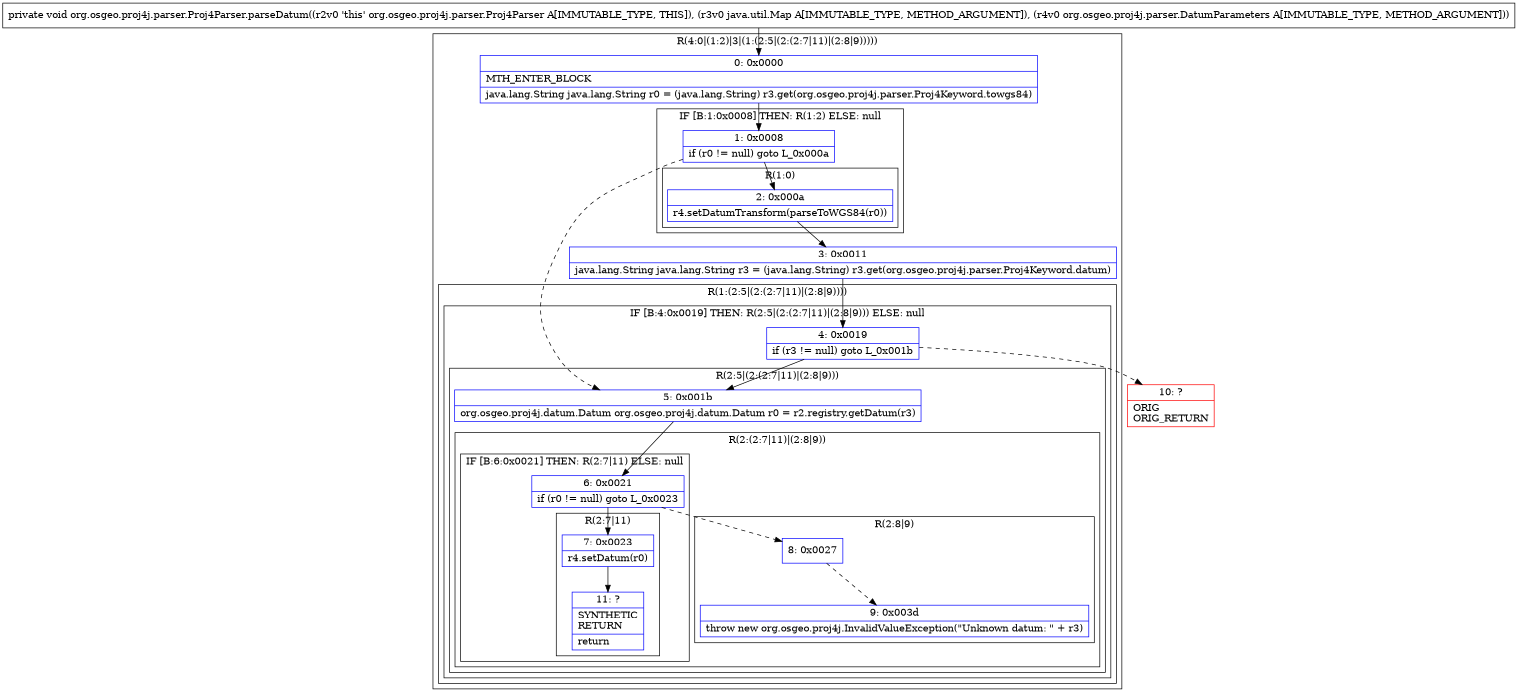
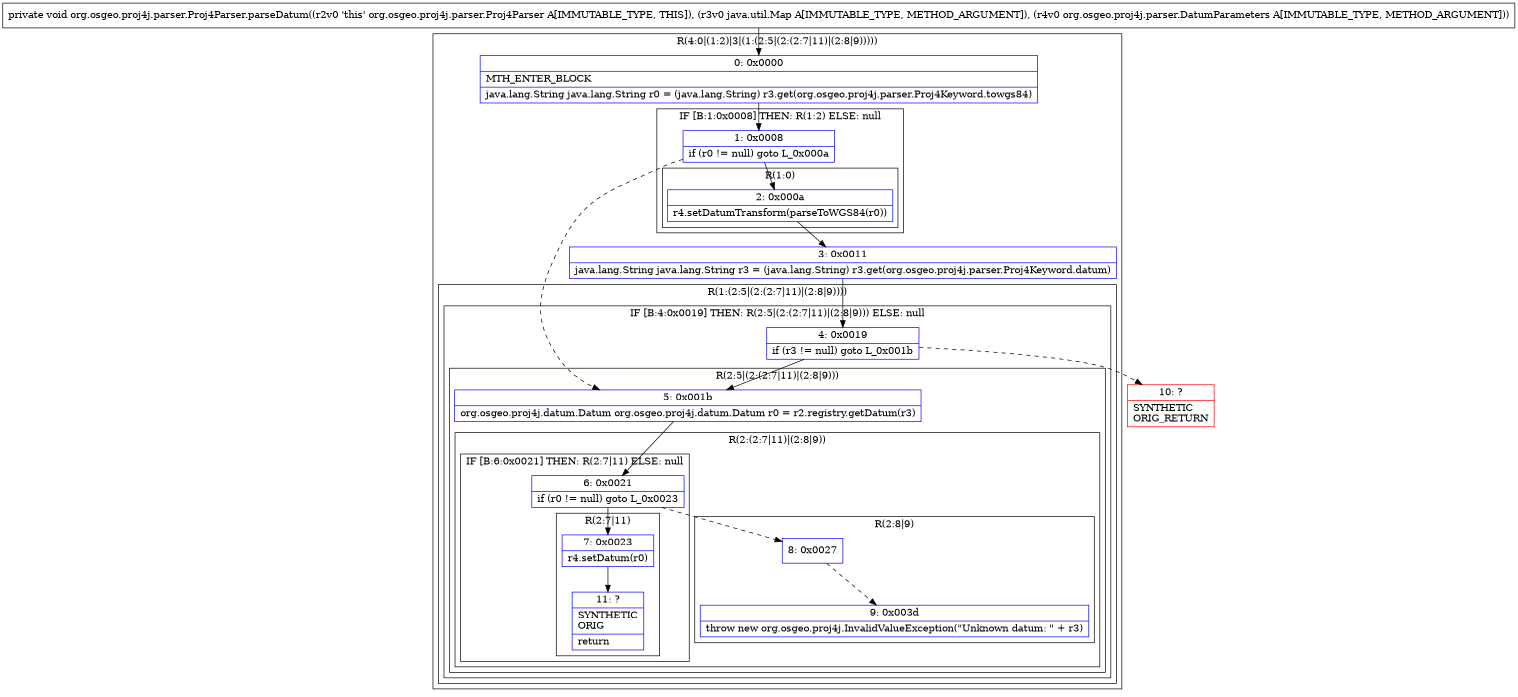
node "10: ?": text "ORIG" -> "SYNTHETIC"
node "11: ?": text "RETURN" -> "ORIG"
